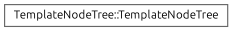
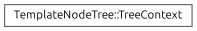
node "TemplateNodeTree::TemplateNodeTree": label "TemplateNodeTree::TemplateNodeTree" -> "TemplateNodeTree::TreeContext"
